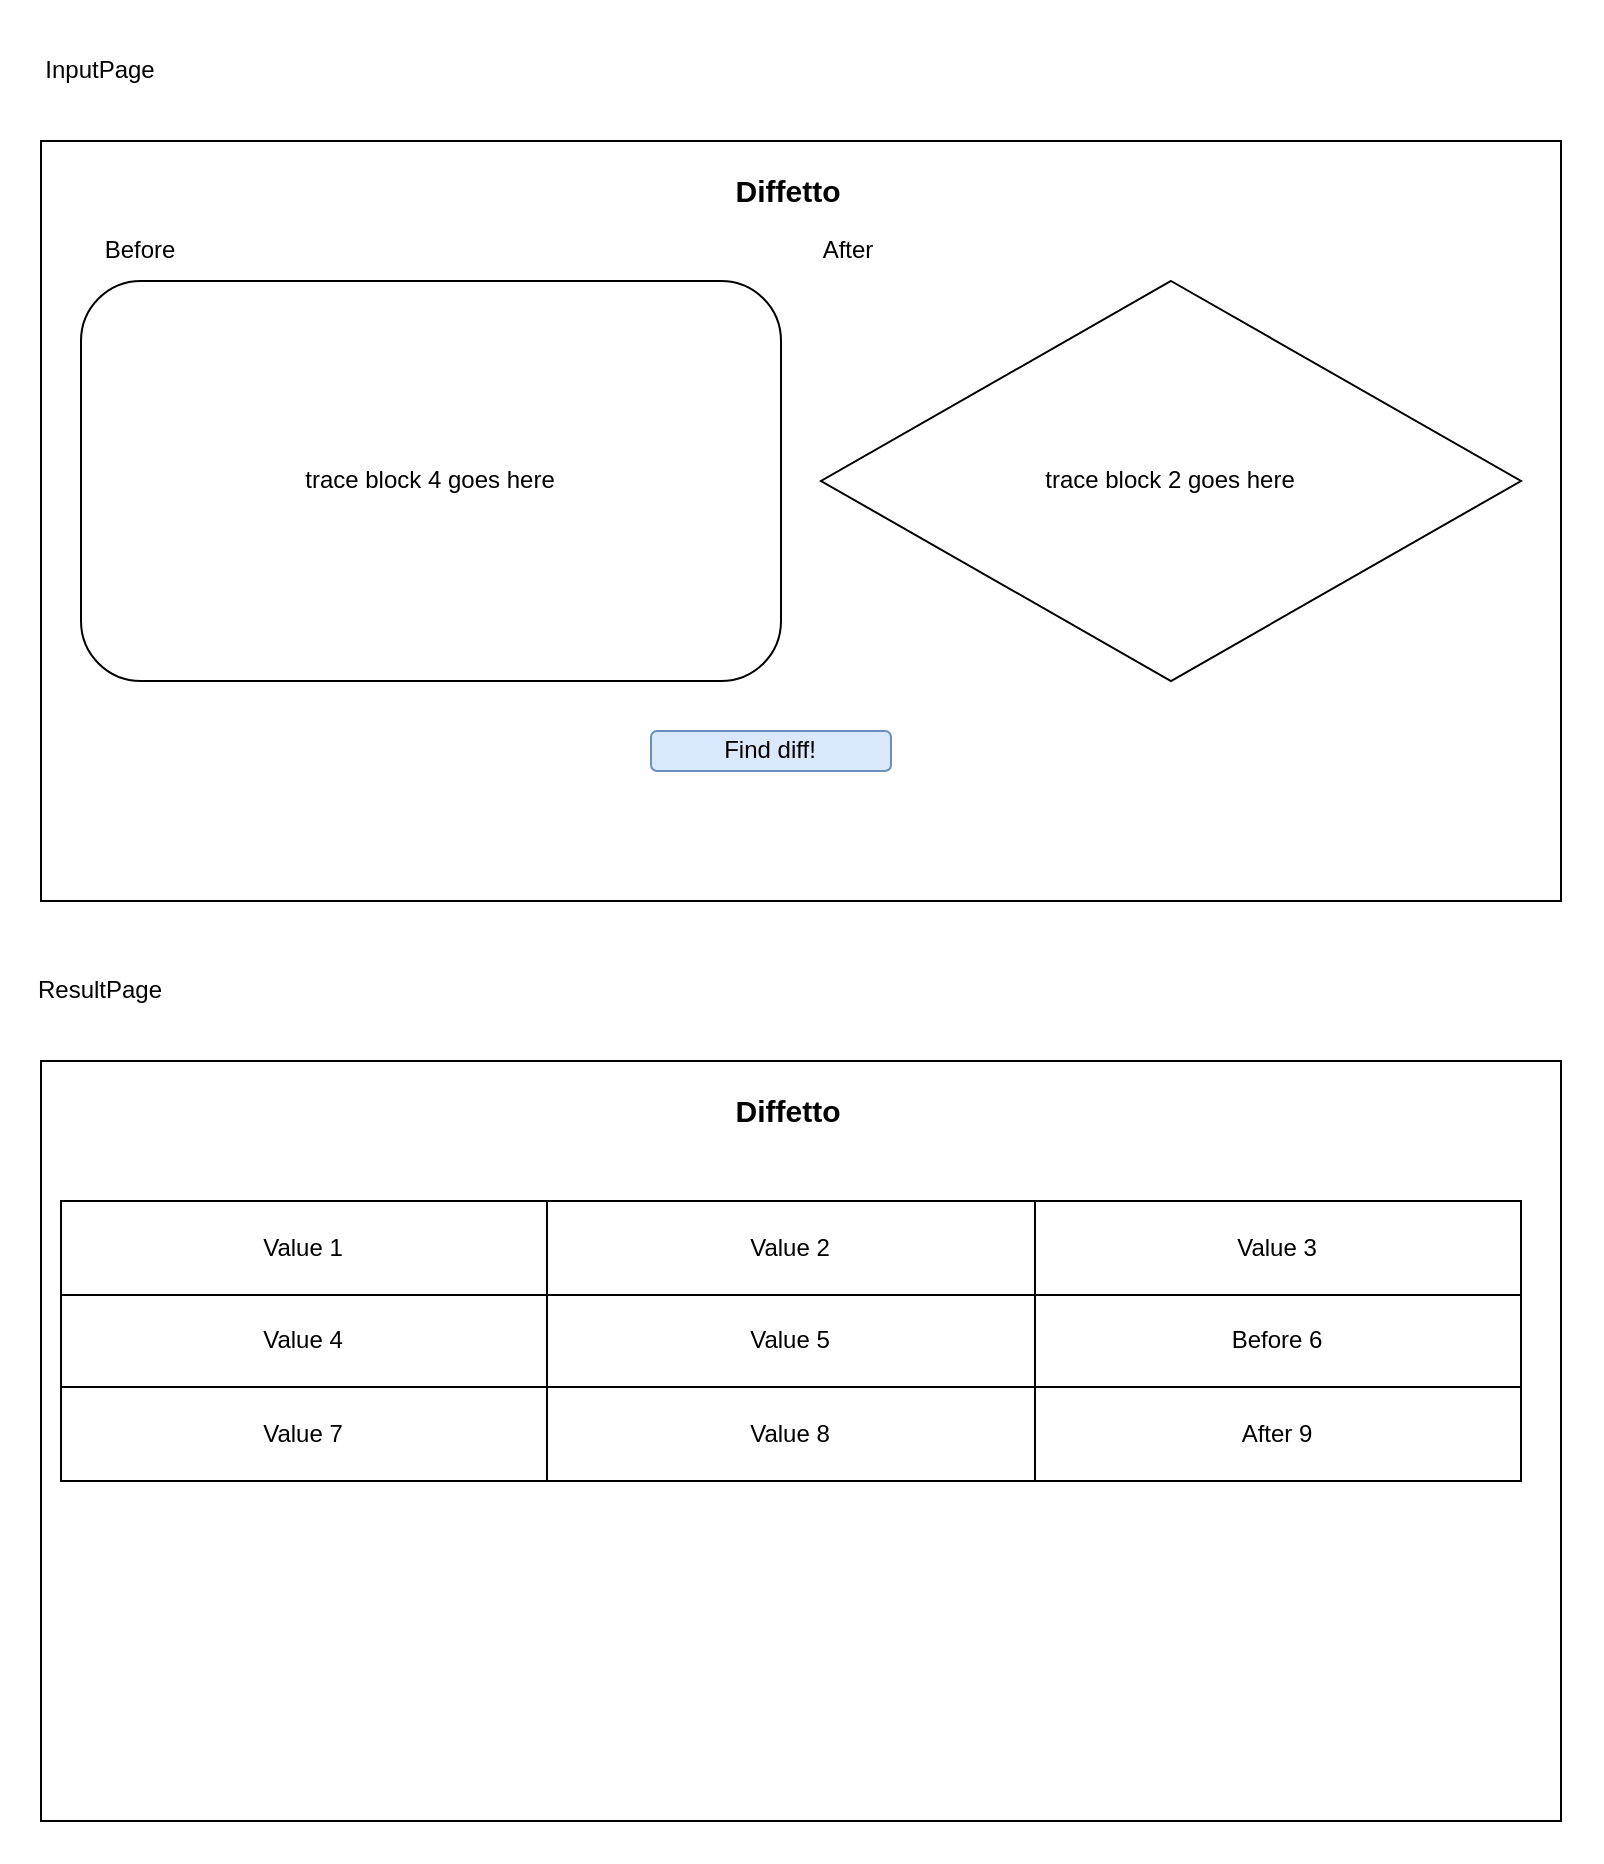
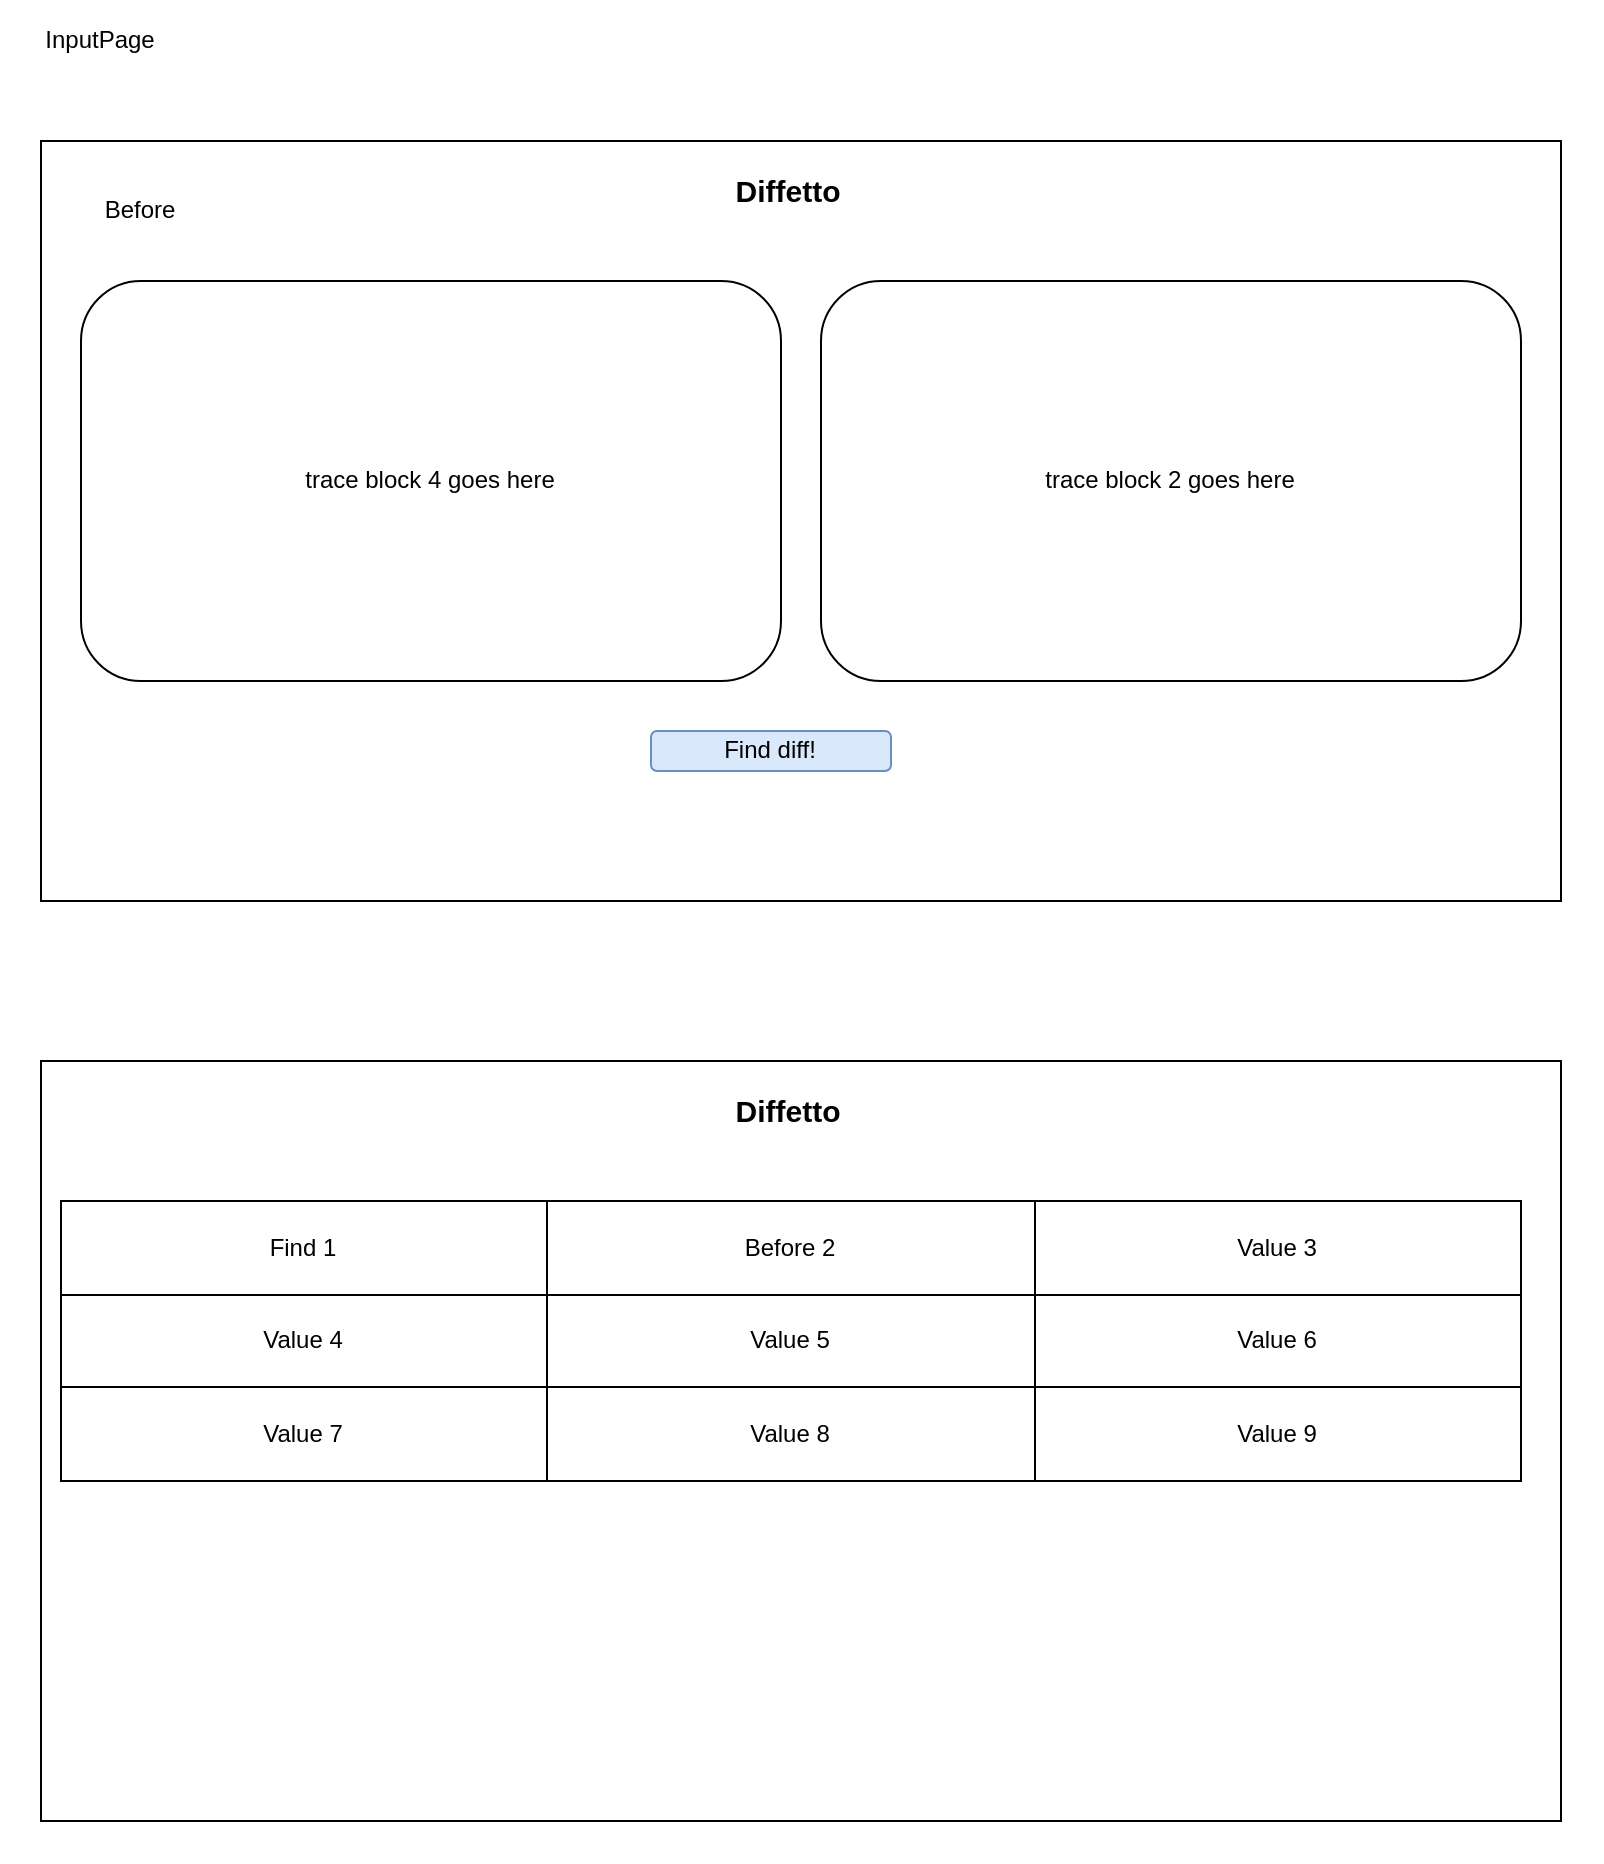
node "InputPage": moved (101, 71) -> (101, 41)
node "Before": moved (141, 251) -> (141, 211)
node "After": removed
node "trace block 2 goes here": shape diamond -> rounded rectangle
node "ResultPage": removed
node "Value 1": label "Value 1" -> "Find 1"
node "Value 2": label "Value 2" -> "Before 2"
node "Before 6": label "Before 6" -> "Value 6"
node "After 9": label "After 9" -> "Value 9"
